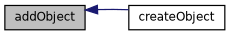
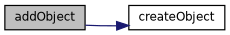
edge "createObject" -> "addObject": reversed
